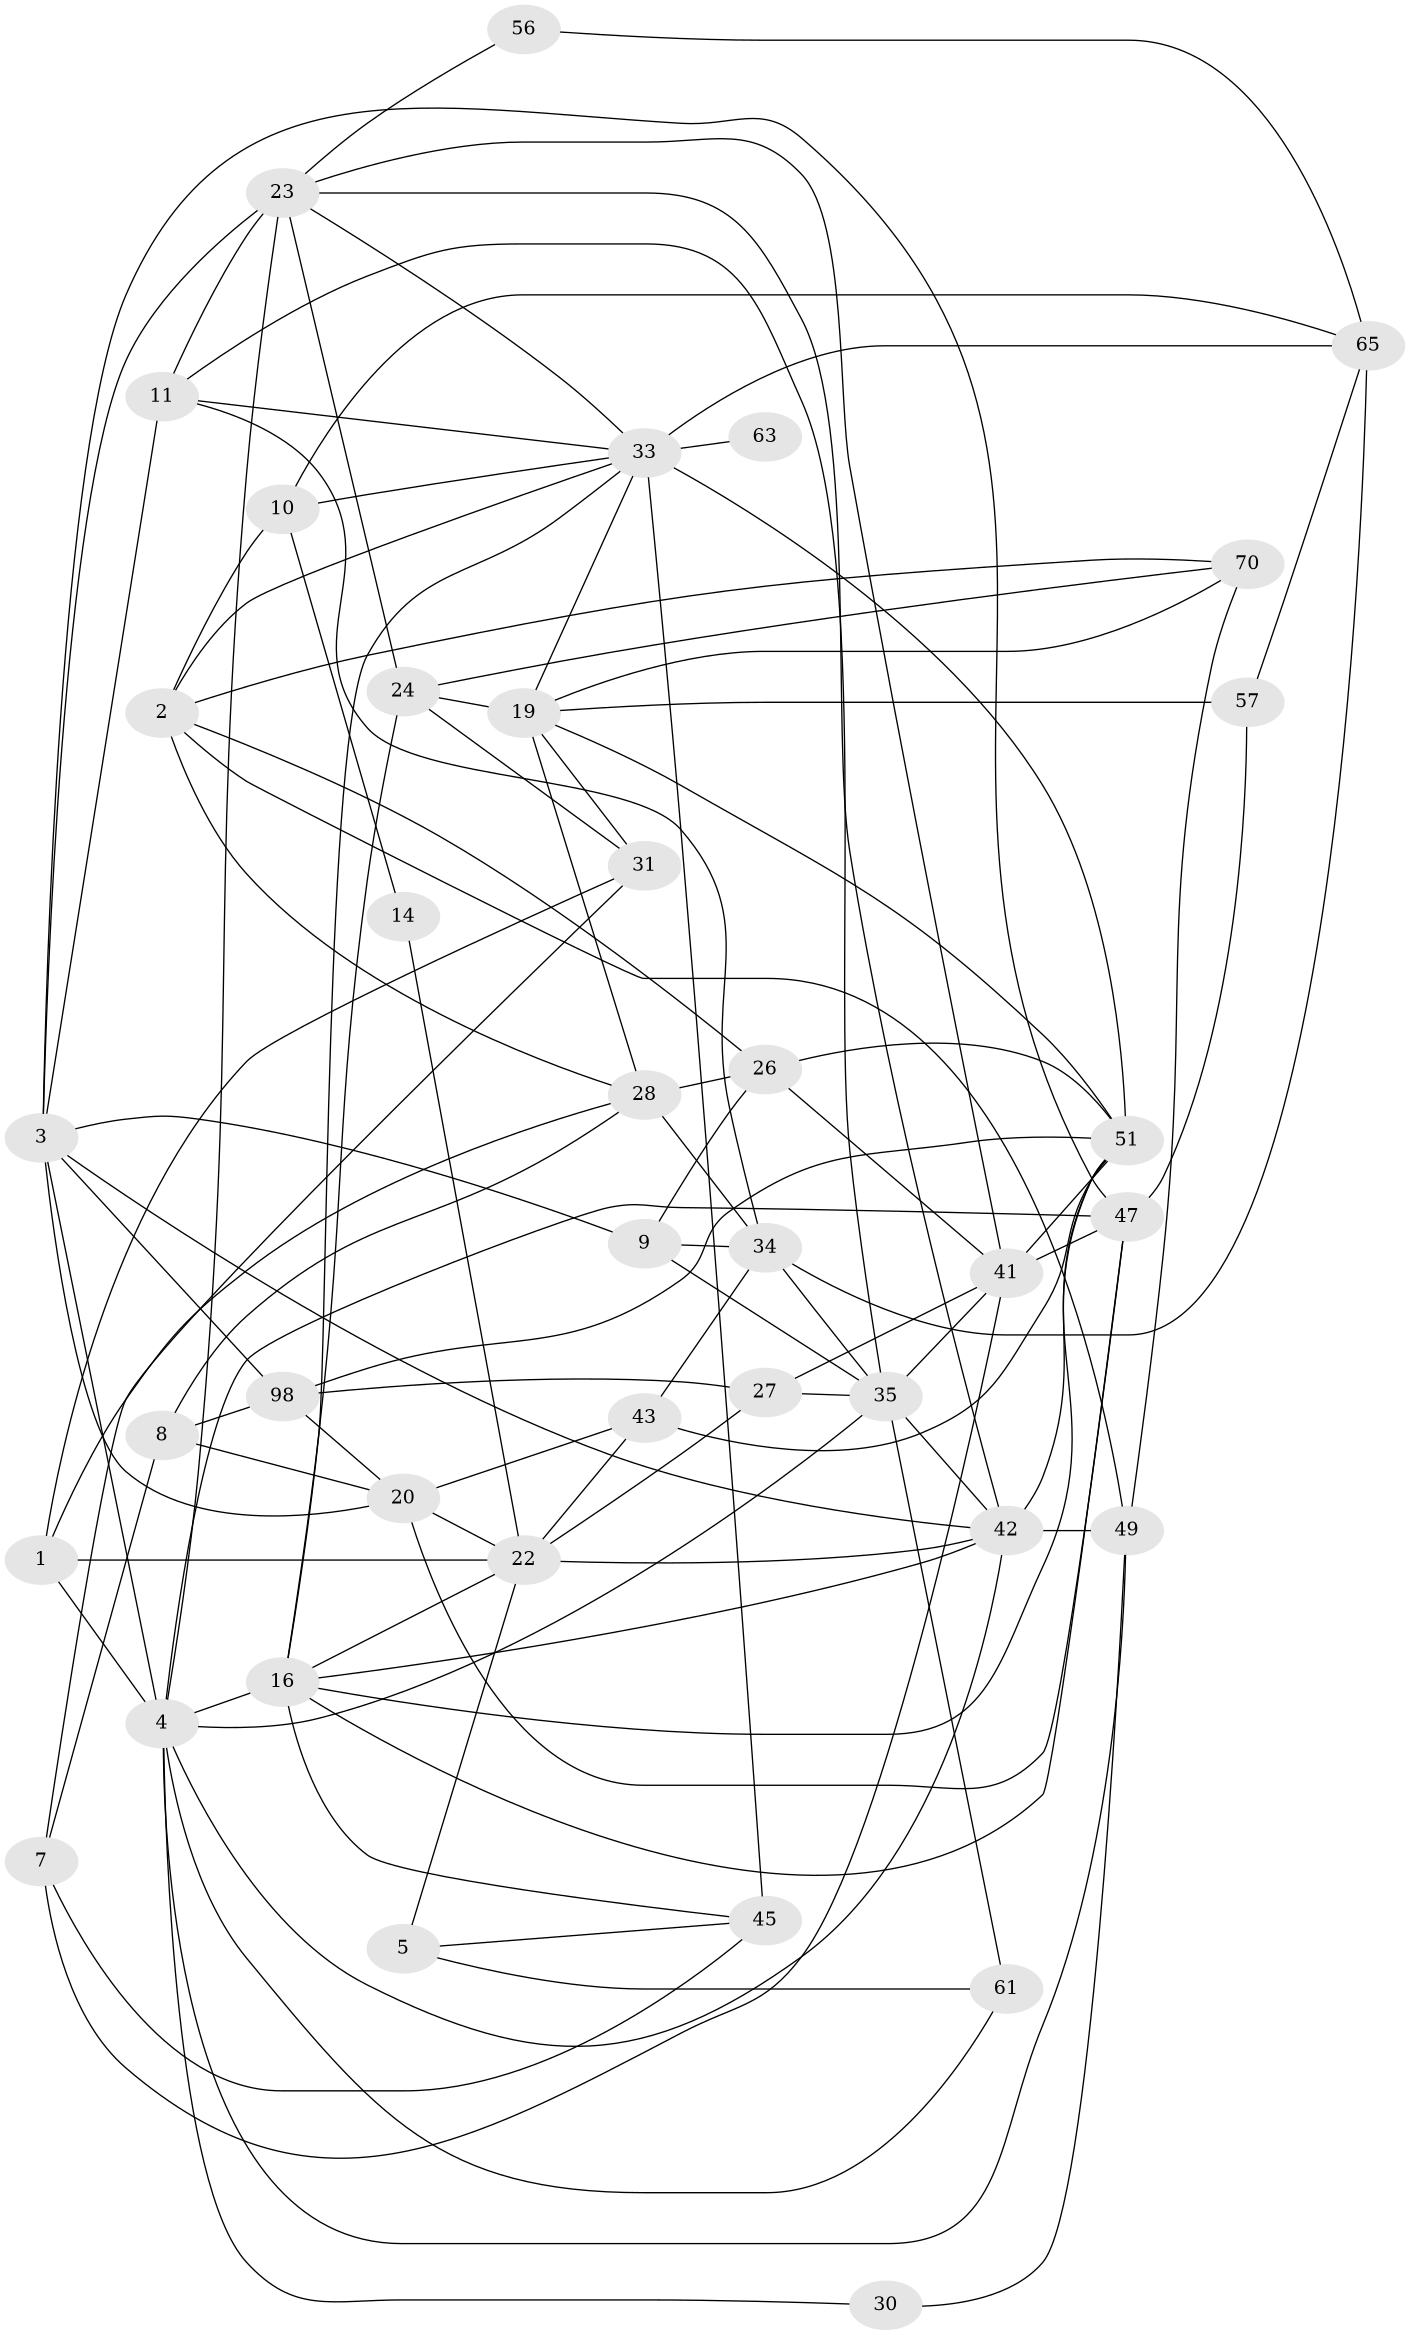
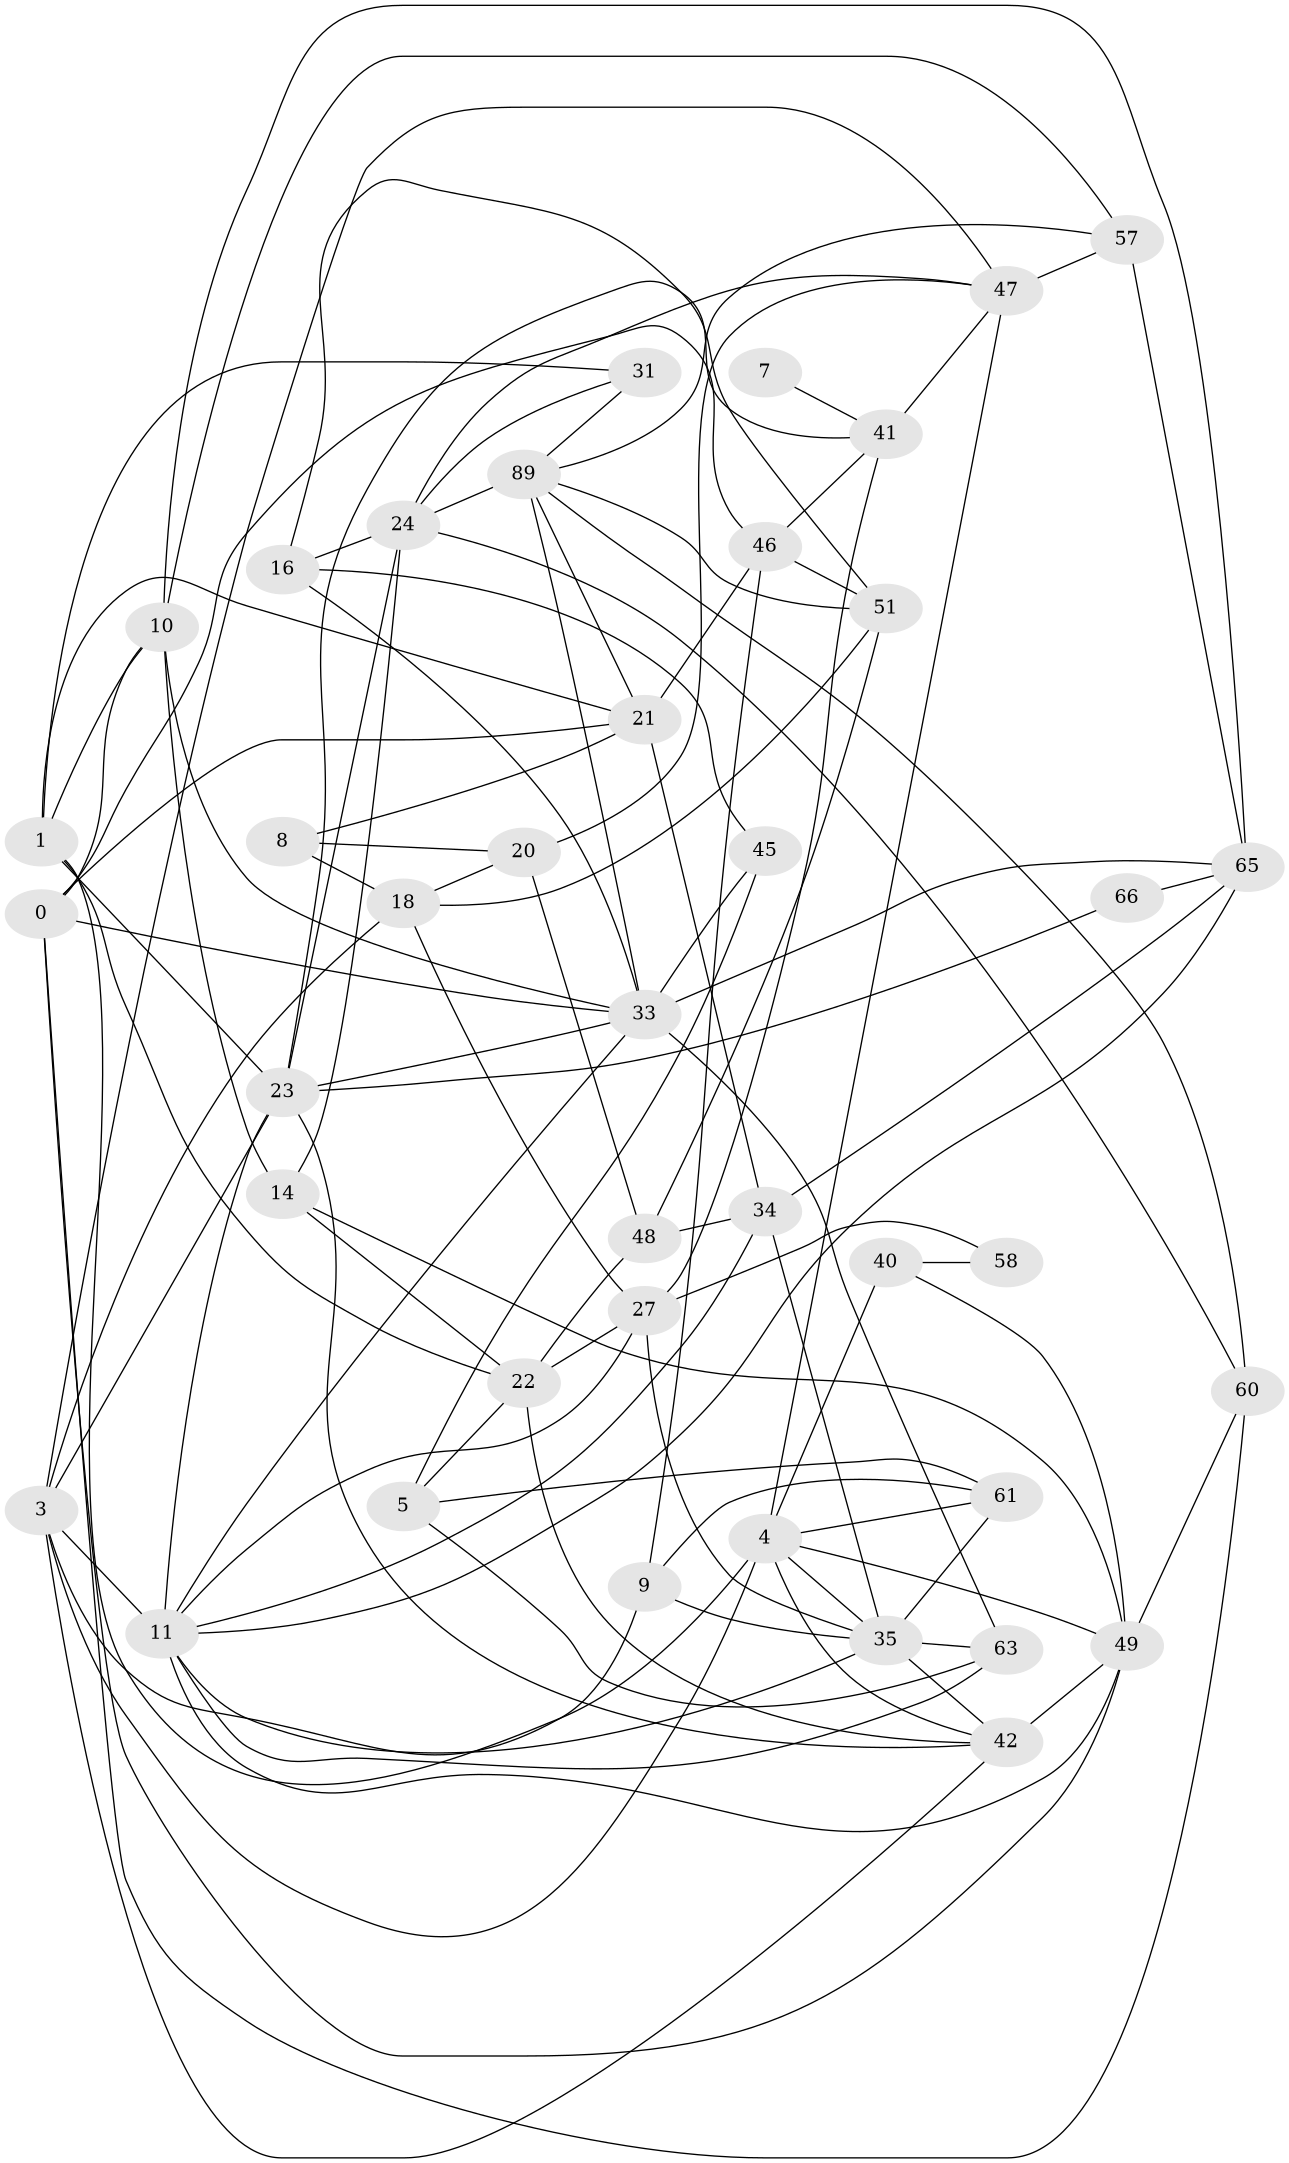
node "56": label "56" -> "66"
edge "57" -- "10": added
node "70": label "70" -> "60"
node "2": label "2" -> "0"
node "19": label "19" -> "89"
edge "10" -- "1": added
edge "33" -- "51": removed
edge "24" -- "14": added
edge "23" -- "4": now "23" -- "1"
node "26": label "26" -> "46"
node "28": label "28" -> "21"
edge "51" -- "41": removed
edge "9" -- "34": now "9" -- "61"
edge "31" -- "7": removed
node "58": added
edge "65" -- "11": added
edge "41" -- "35": now "63" -- "35"
edge "14" -- "49": added
node "98": label "98" -> "18"
edge "51" -- "42": removed
node "43": label "43" -> "48"
edge "27" -- "11": added
edge "3" -- "20": removed
edge "20" -- "22": removed
edge "22" -- "16": removed
edge "42" -- "16": removed
edge "8" -- "7": removed
edge "5" -- "63": added
edge "16" -- "4": removed
edge "11" -- "63": added
edge "11" -- "49": added
edge "47" -- "16": now "47" -- "24"
edge "7" -- "45": removed
node "30": label "30" -> "40"
